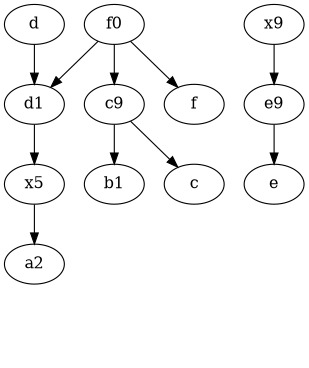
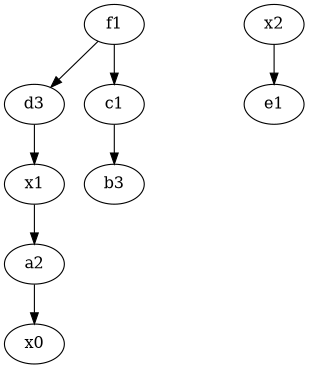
node "d": removed
node "f0": label "f0" -> "f1"
node "x9": label "x9" -> "x2"
node "d1": label "d1" -> "d3"
node "c9": label "c9" -> "c1"
node "f": removed
node "e9": label "e9" -> "e1"
node "x5": label "x5" -> "x1"
node "b1": label "b1" -> "b3"
node "c": removed
node "e": removed
node "x0": added
